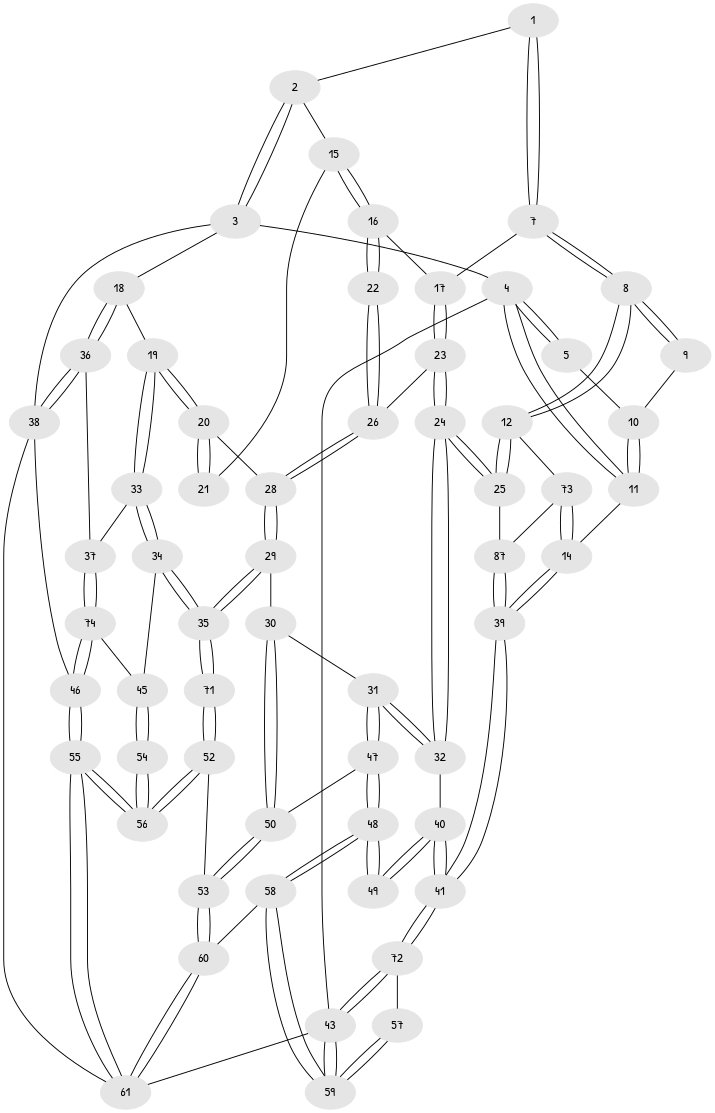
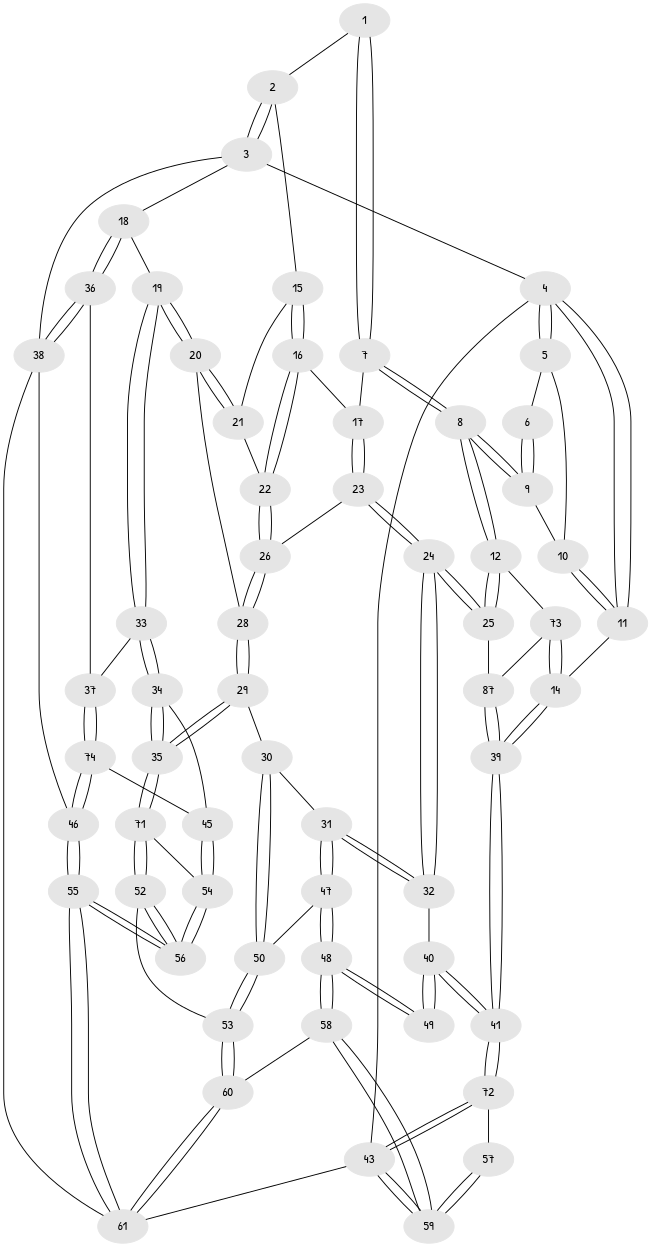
node "6": added
edge "21" -- "22": added
edge "71" -- "54": added
